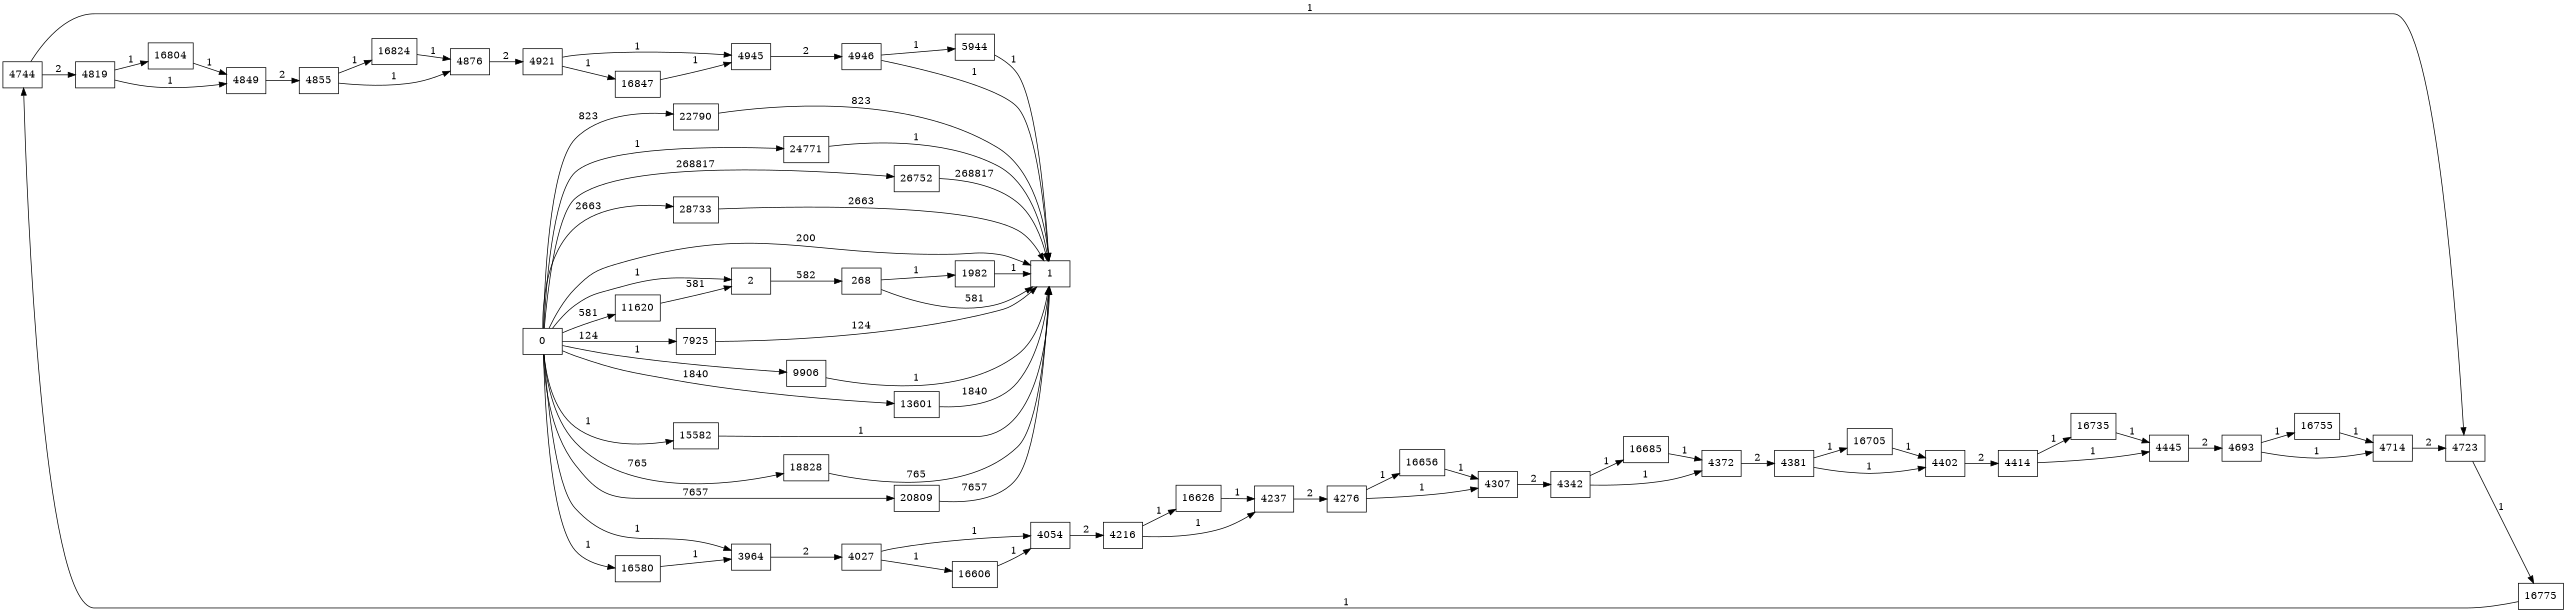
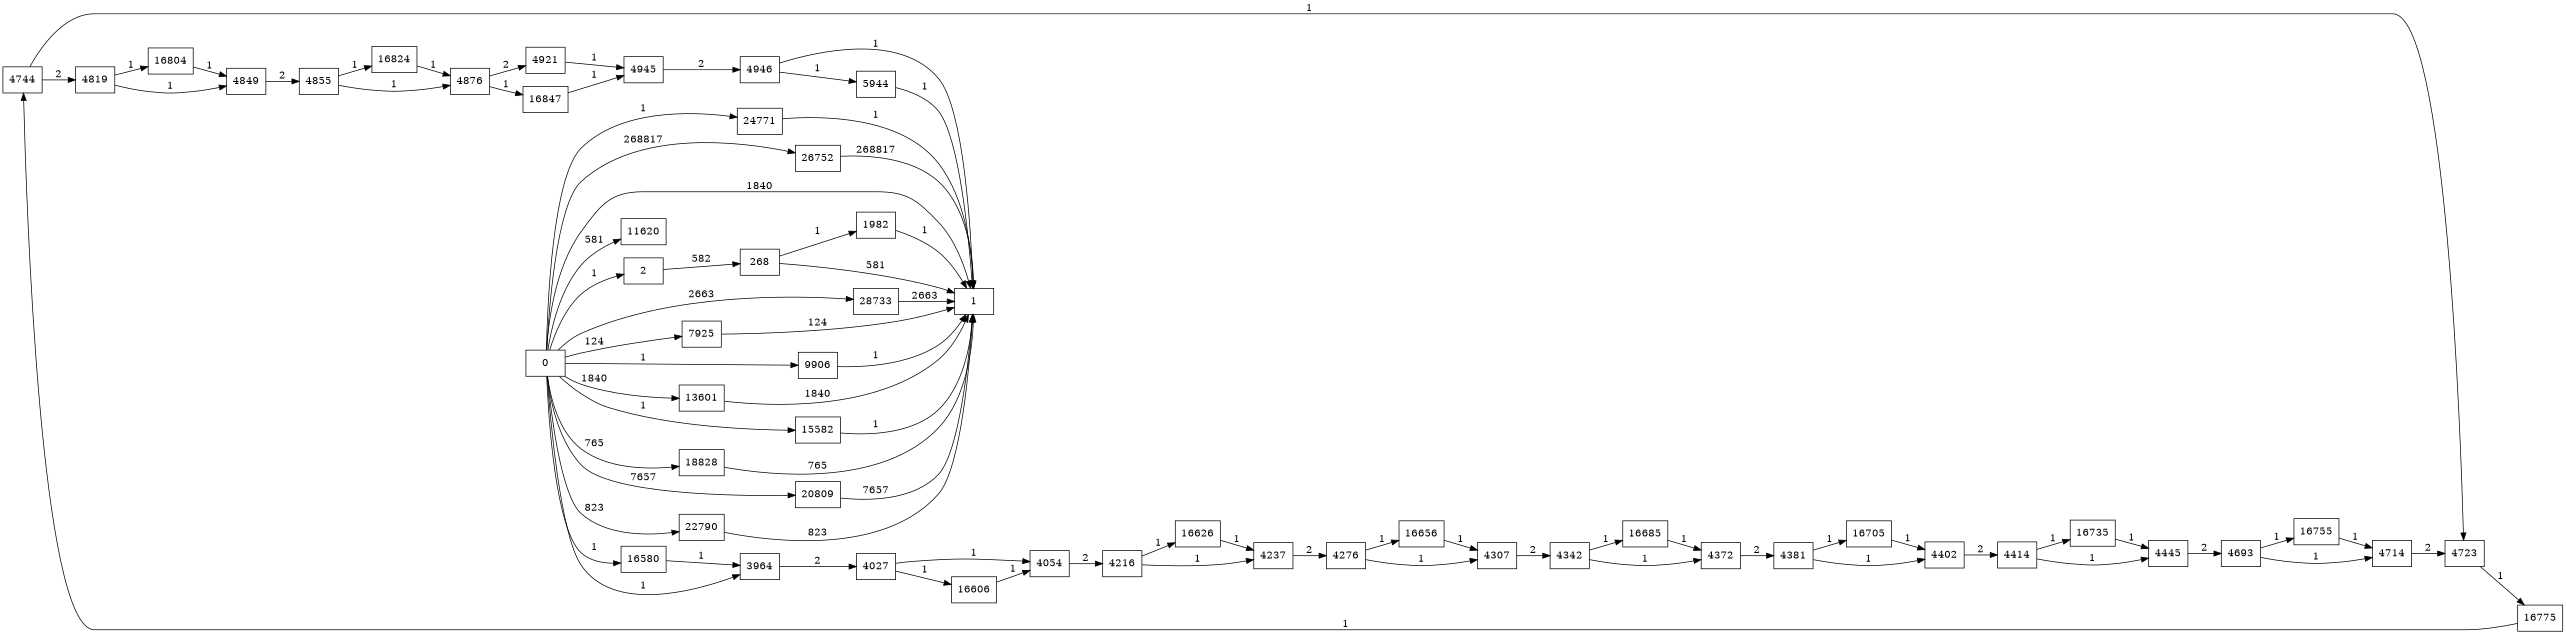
edge "4921" -> "16847": now "4876" -> "16847"
edge "0" -> "1": label "200" -> "1840"
edge "11620" -> "2": removed, label "581"
